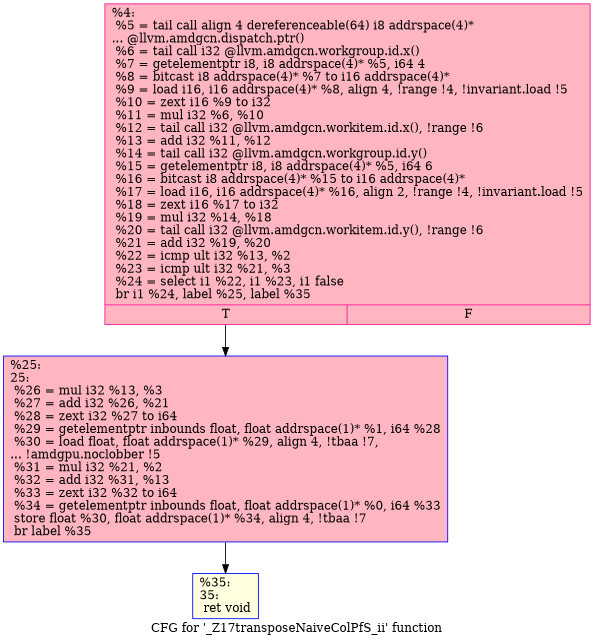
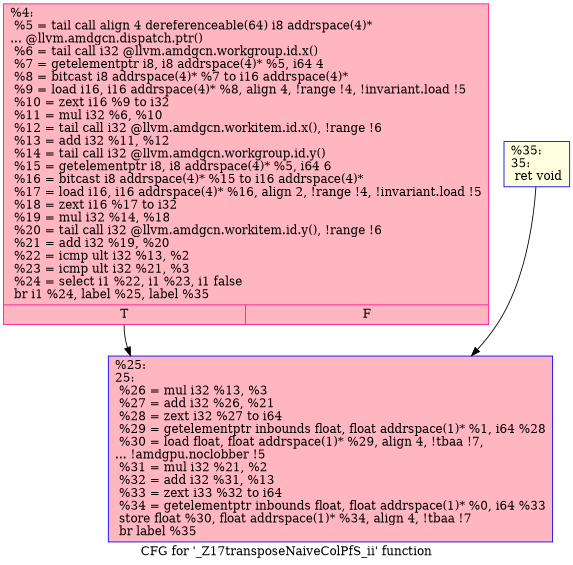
node "%25:": text "%33 = zext i32 %32 to i64" -> "%33 = zext i33 %32 to i64"
edge "%25:" -> "%35:": reversed
